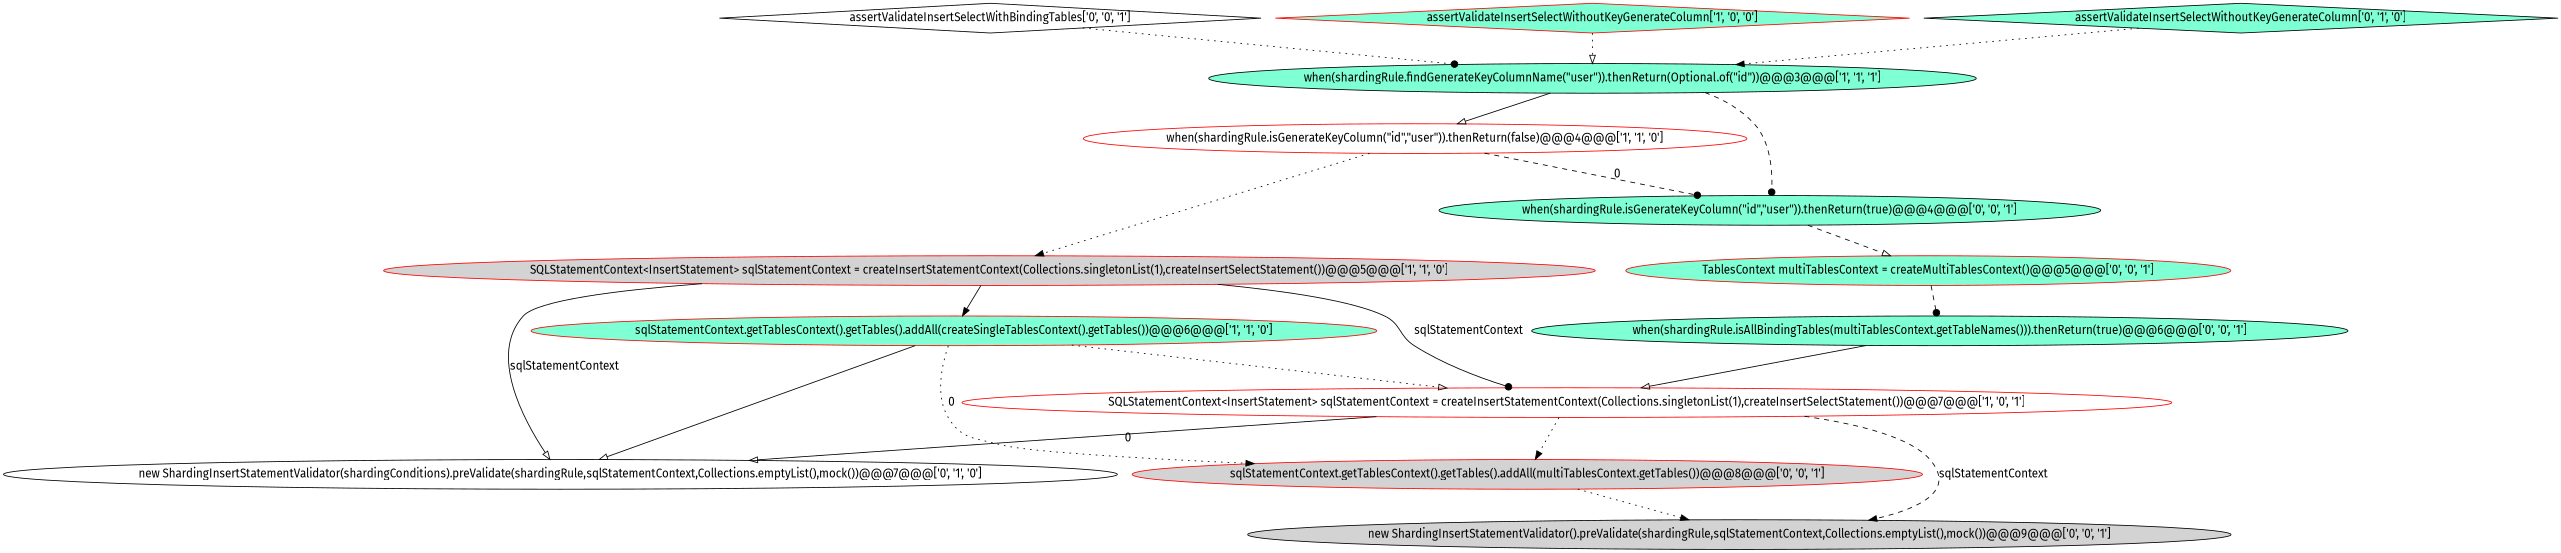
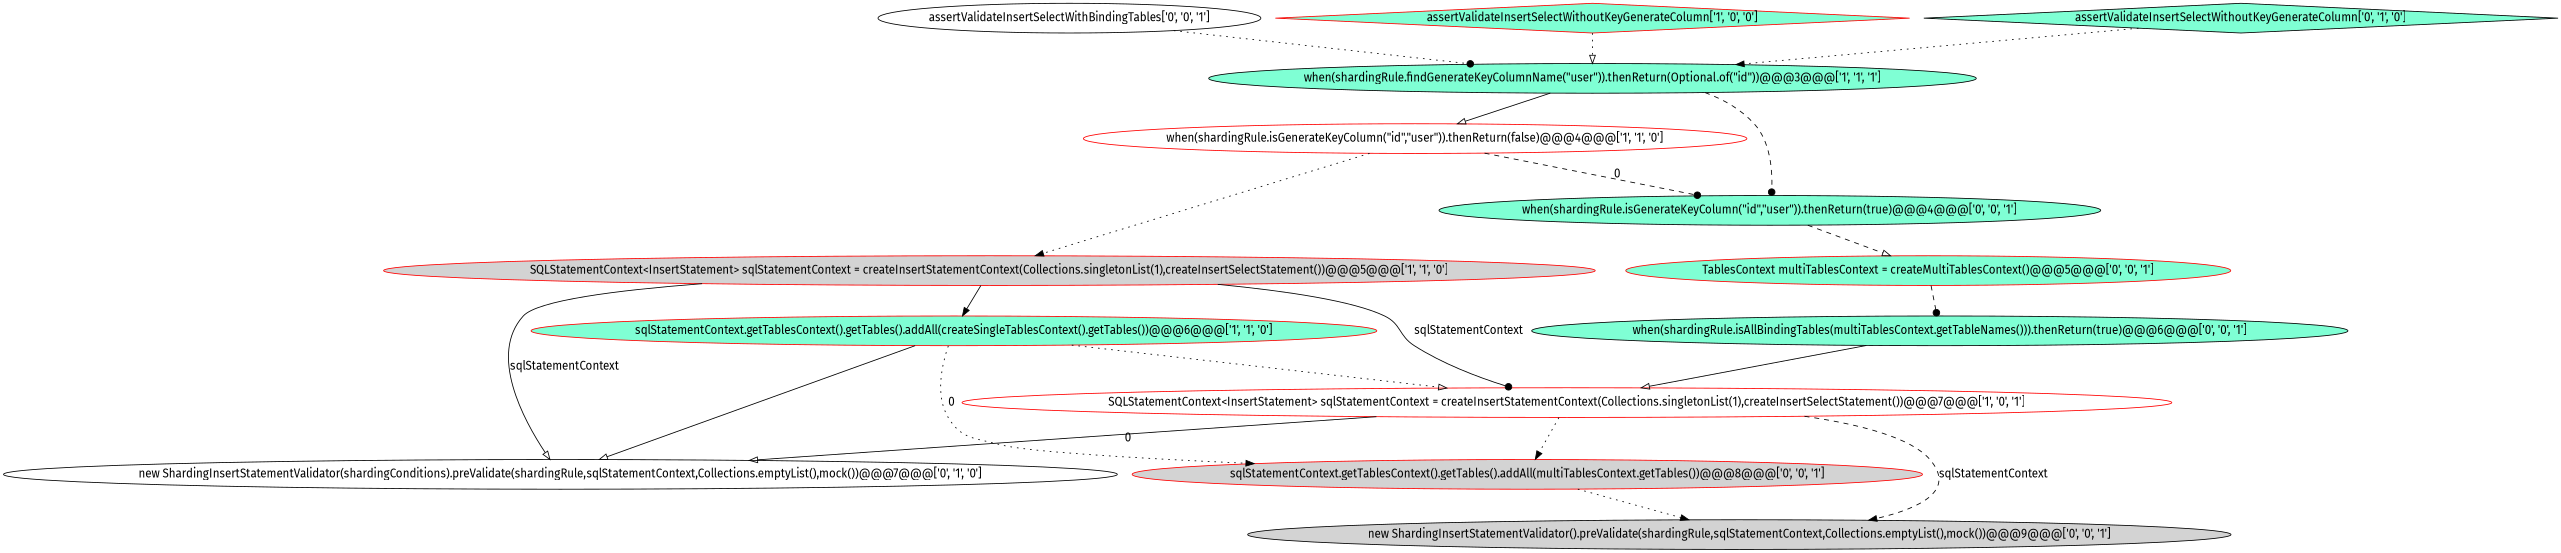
node "assertValidateInsertSelectWithBindingTables['0', '0', '1']": shape diamond -> ellipse
